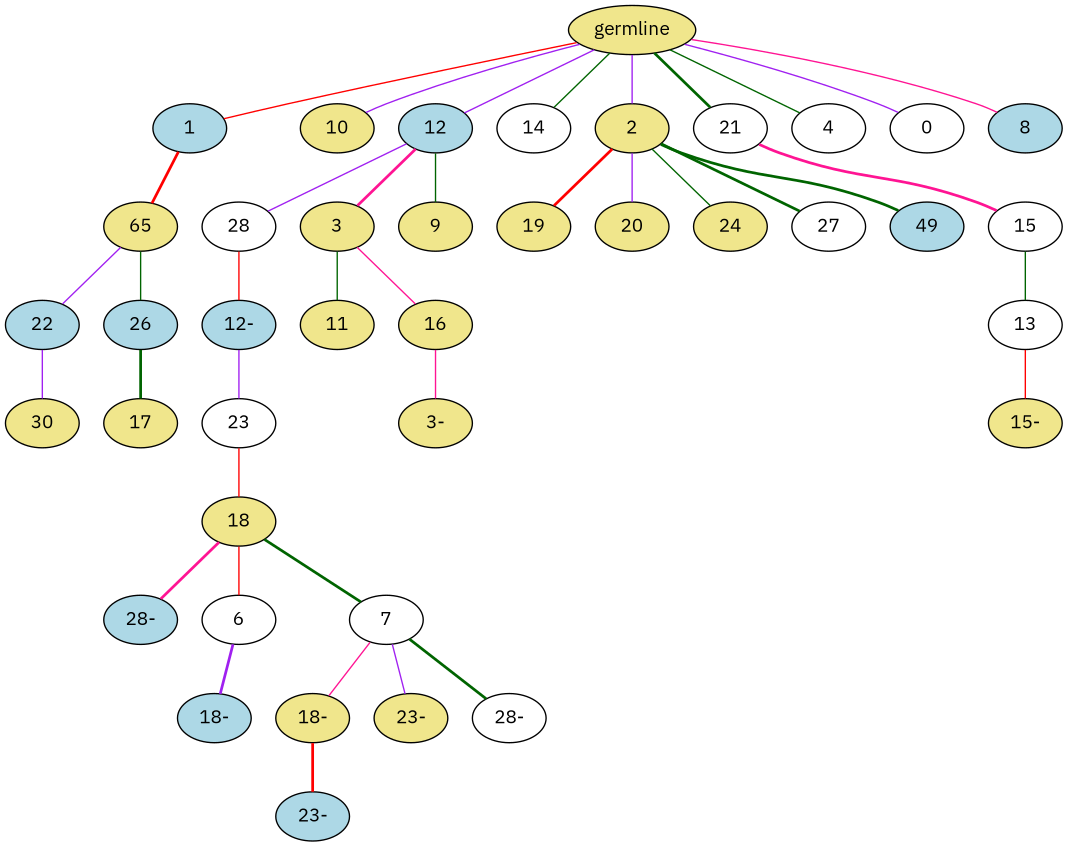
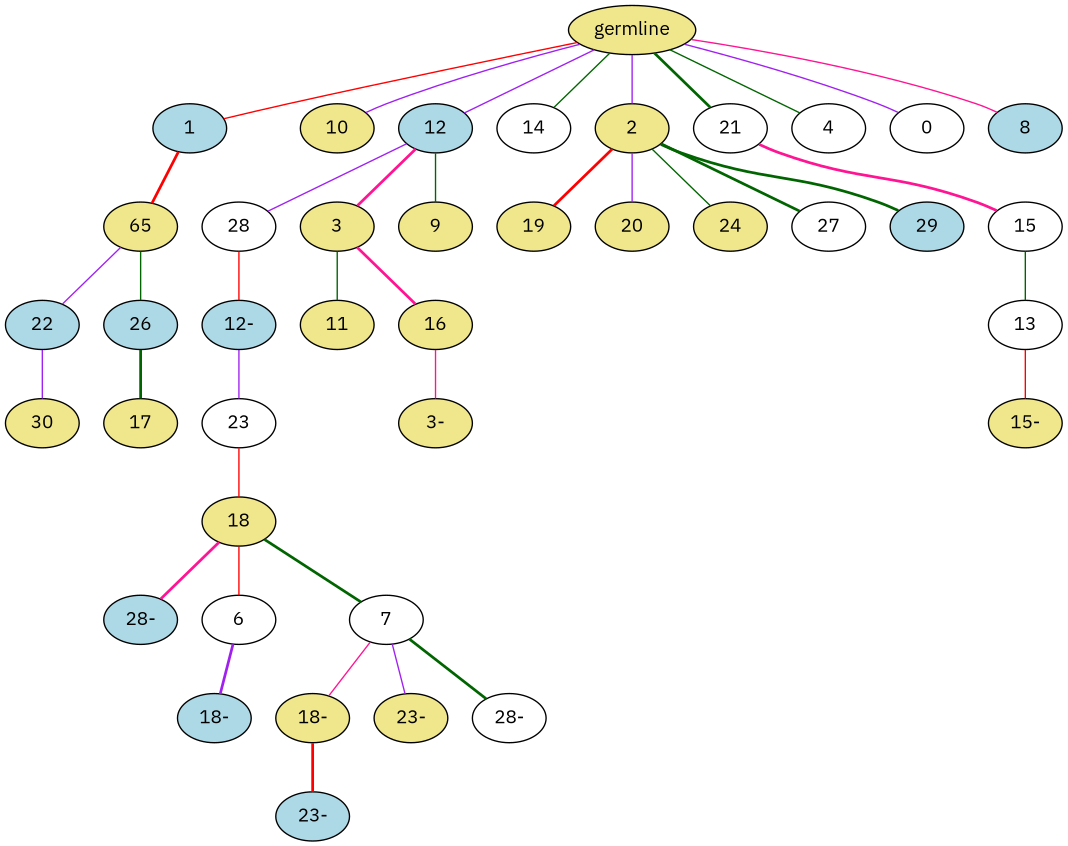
node "49": label "49" -> "29"
edge "3" -- "16": style solid -> bold
